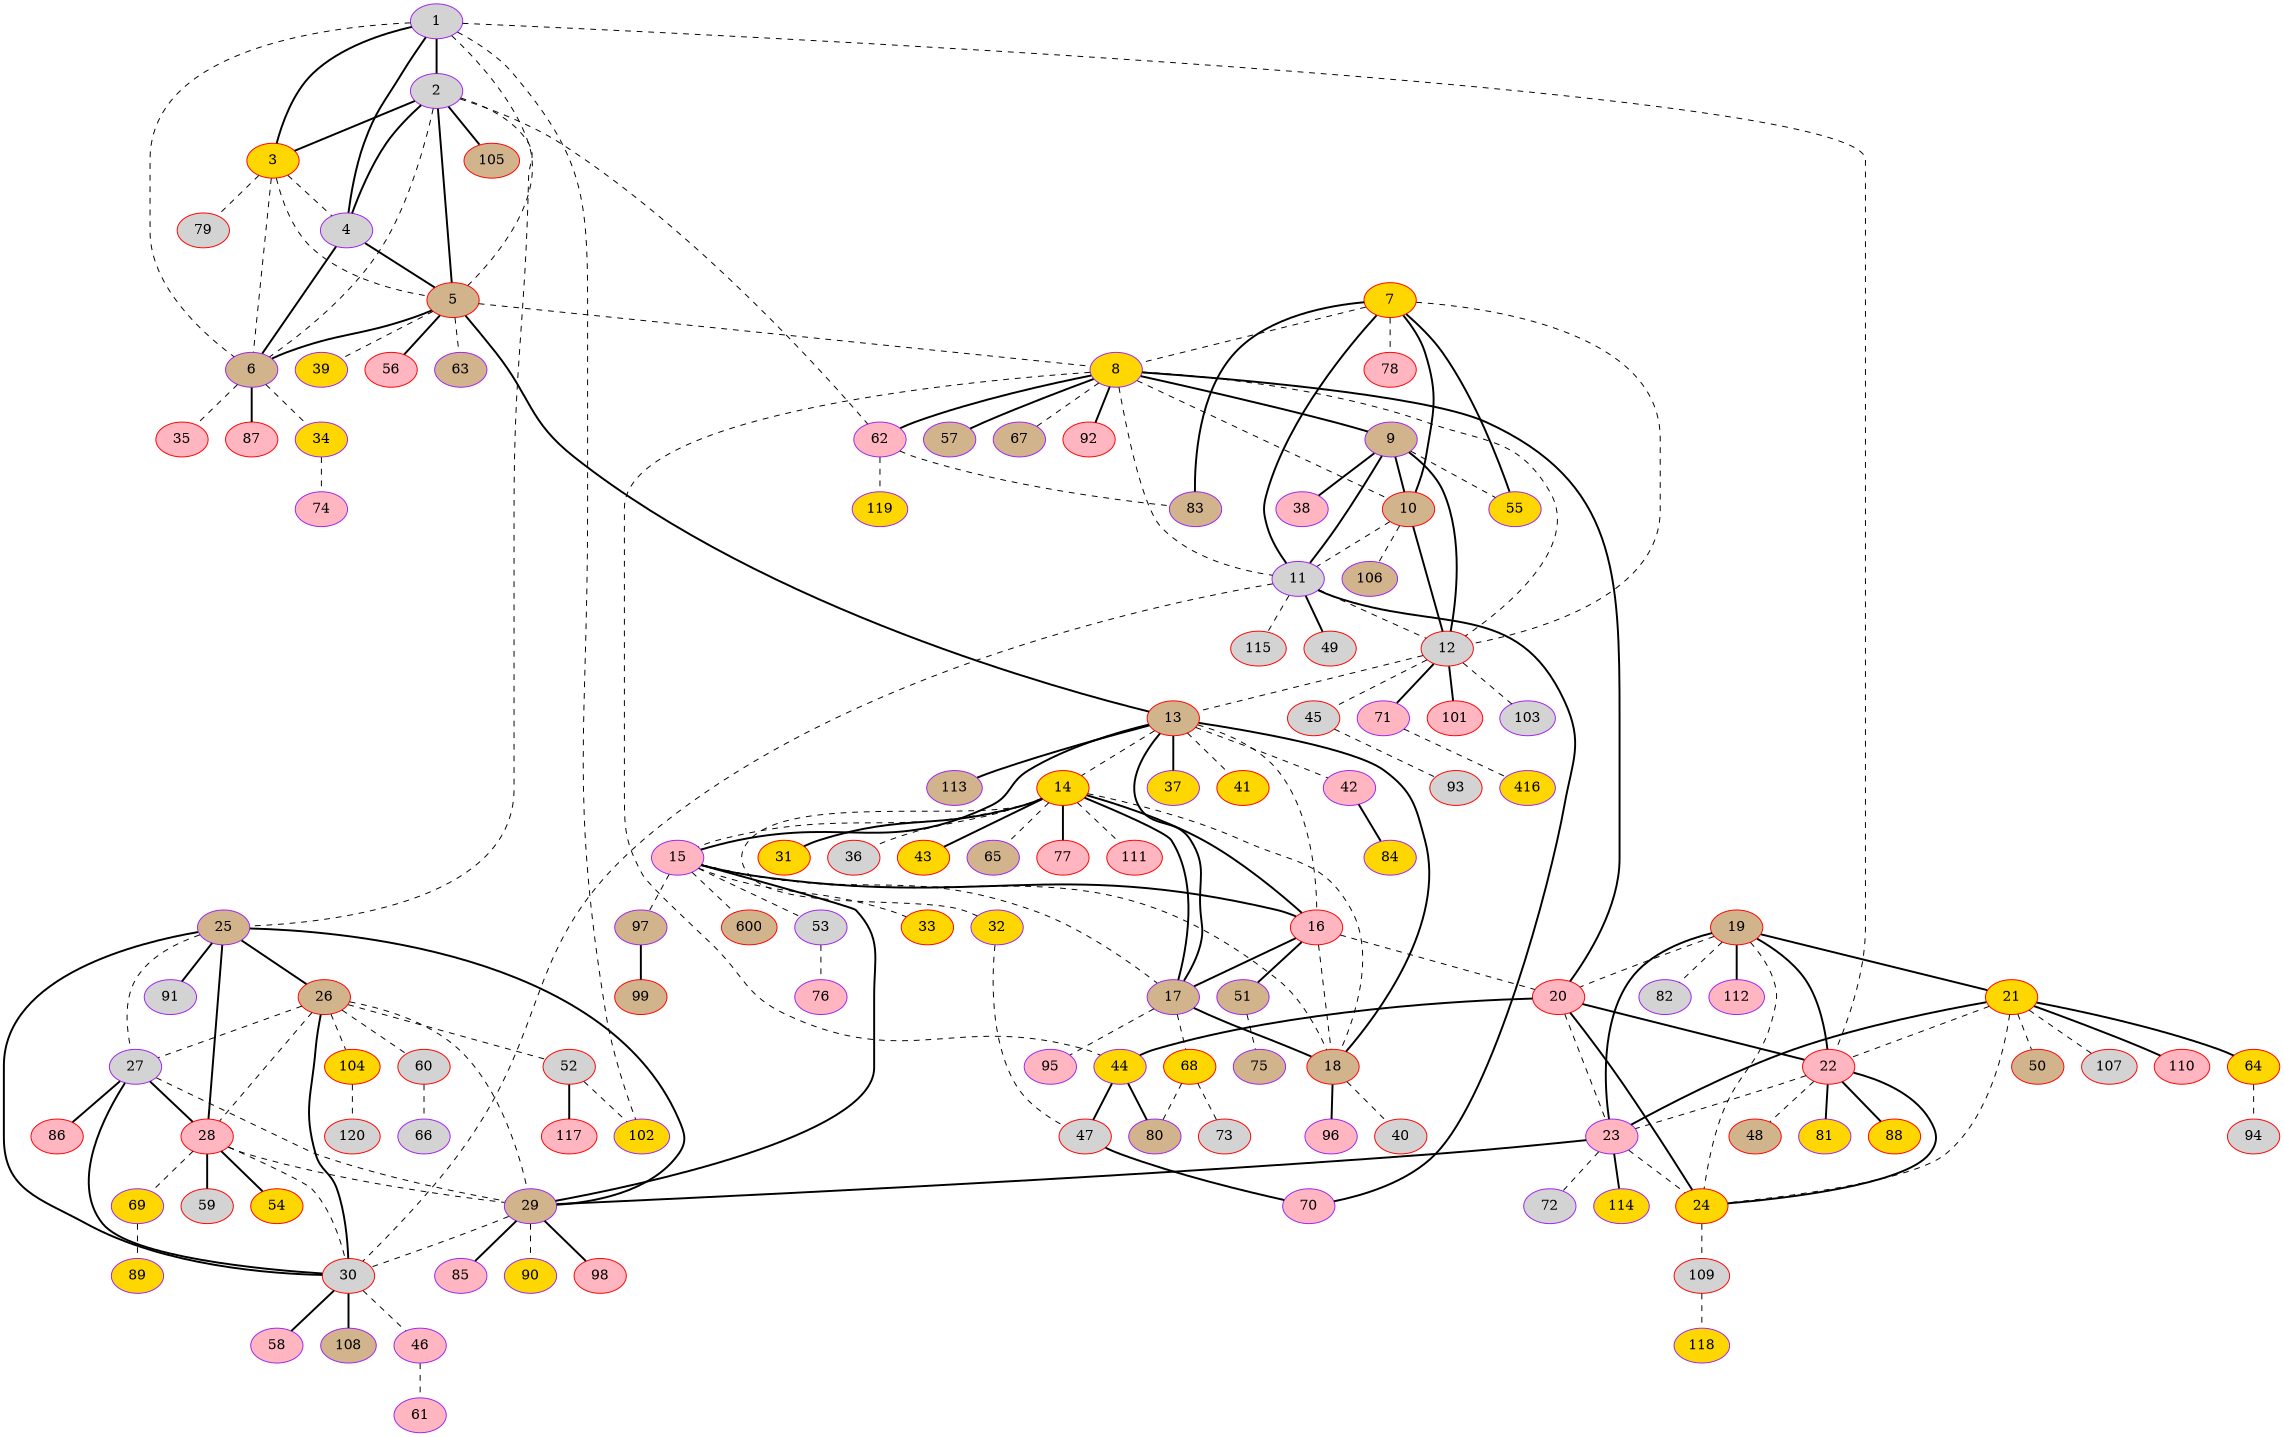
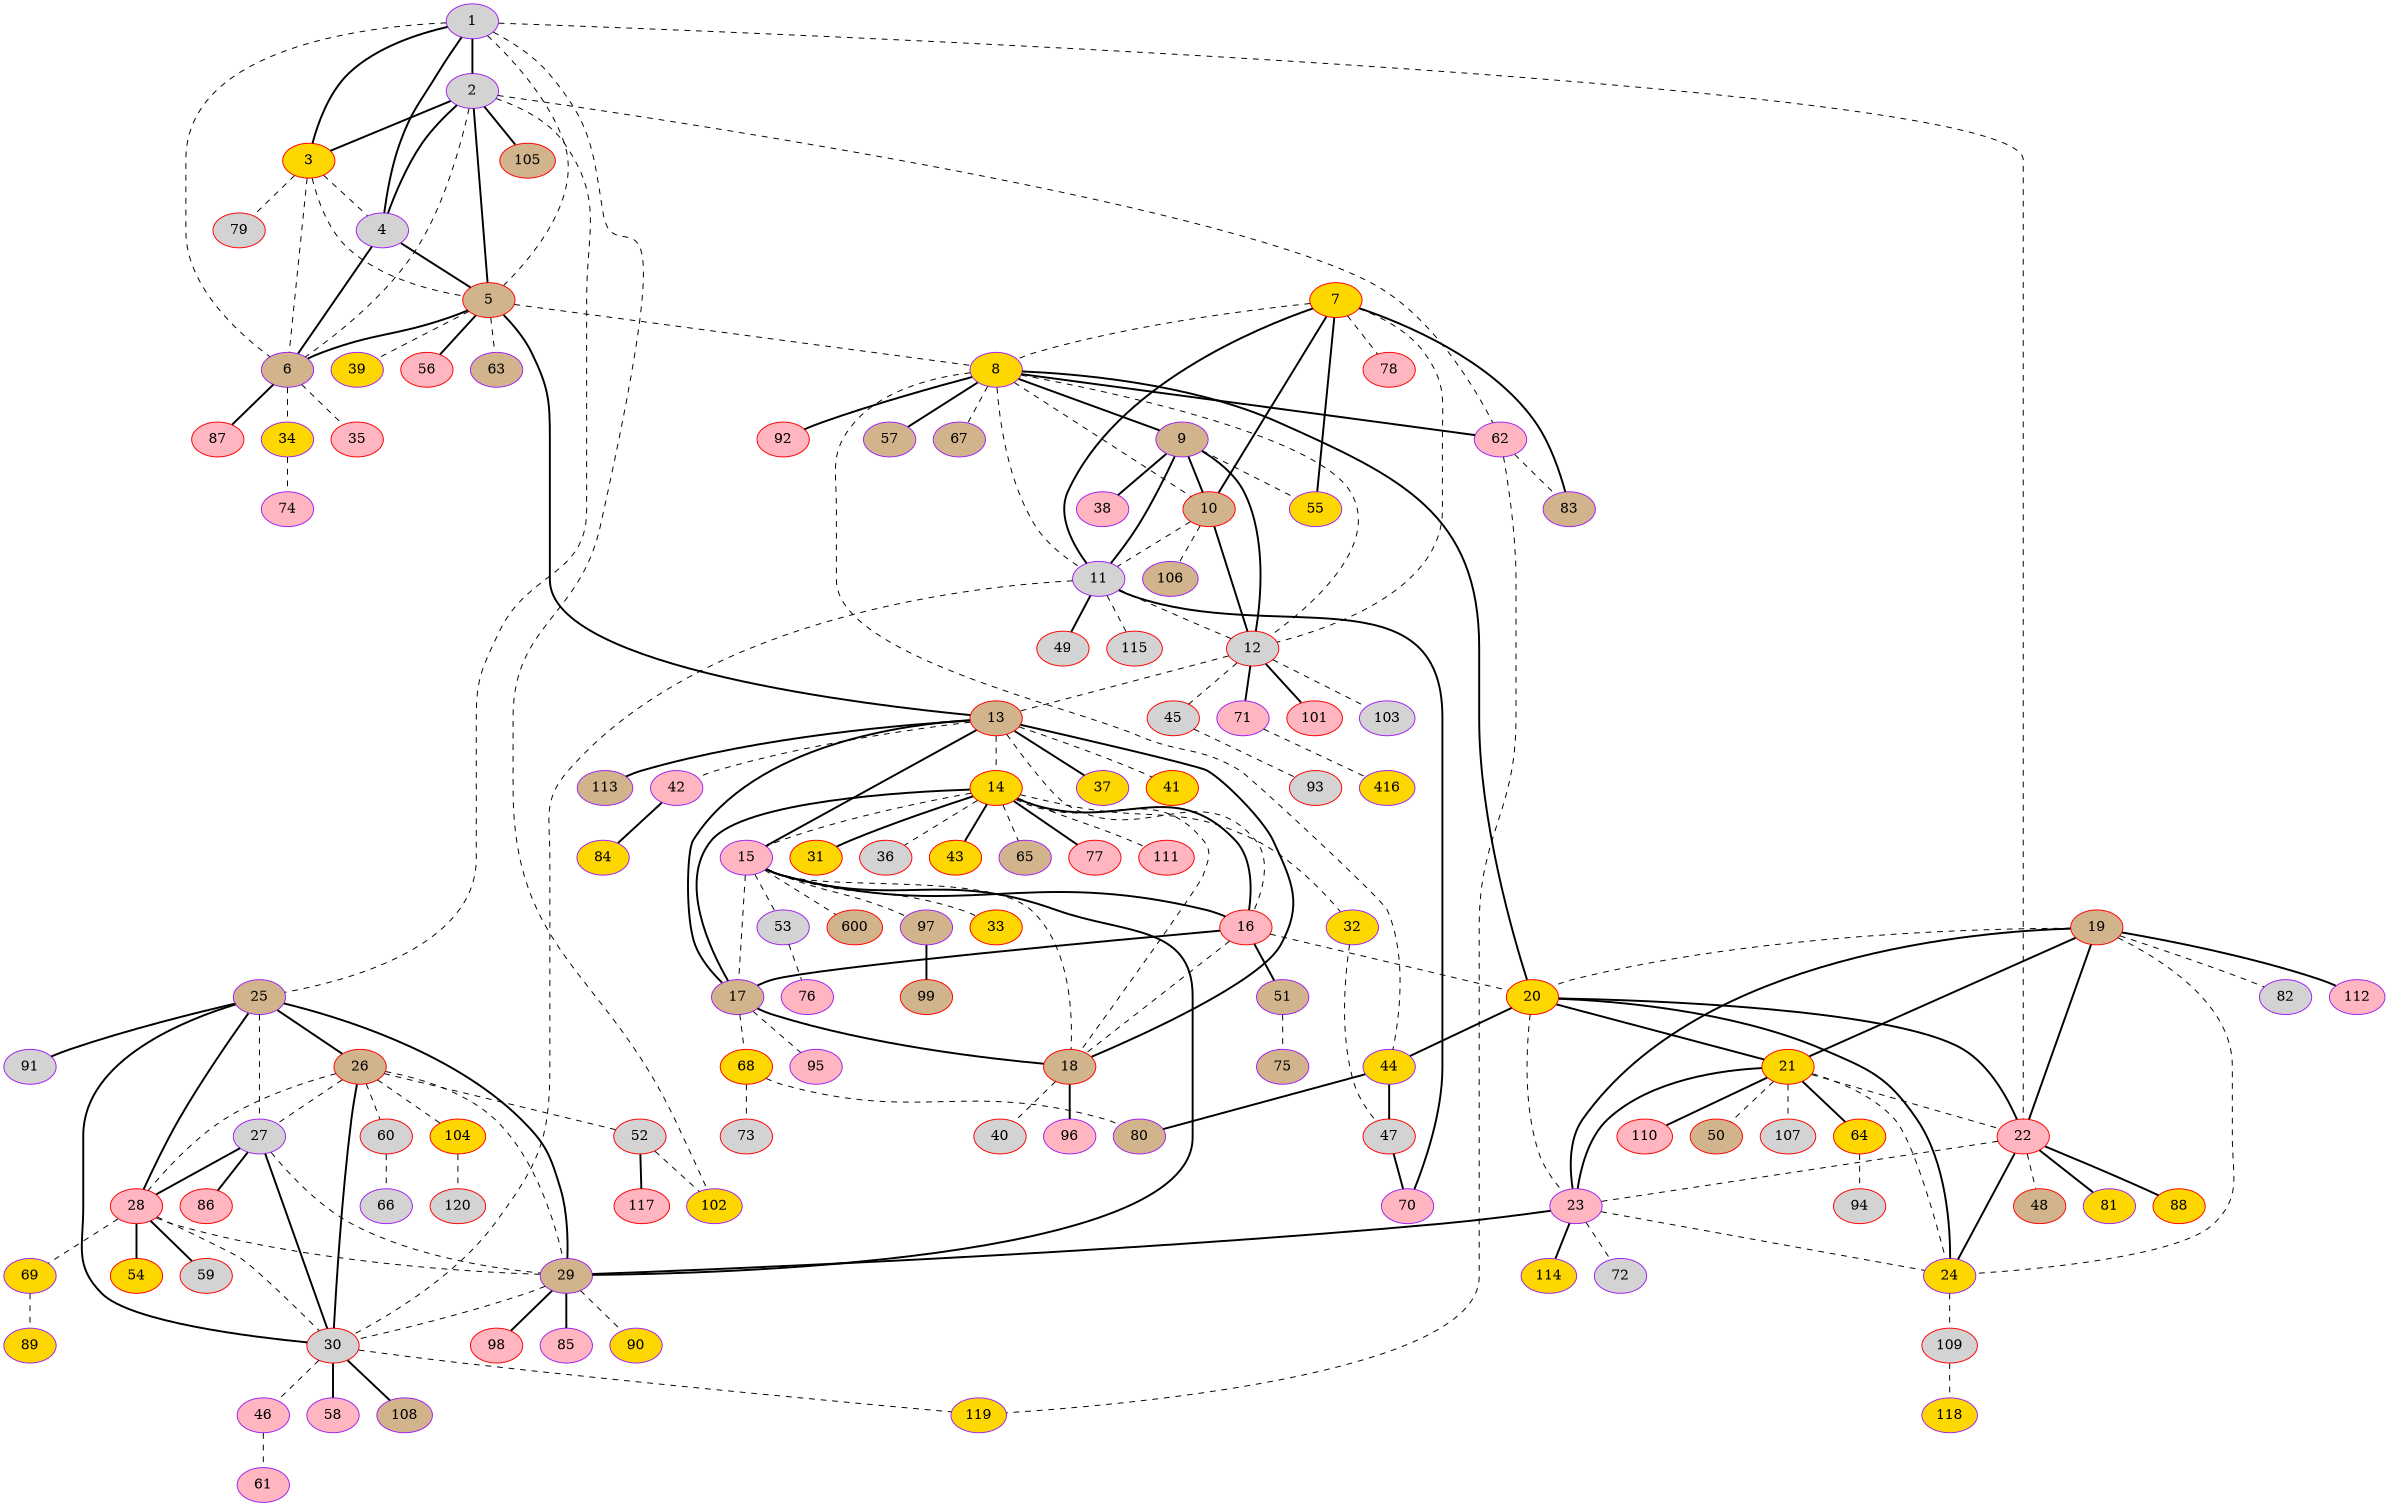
node "20": fillcolor lightpink -> gold
edge "20" -- "21": added
node "24": color red -> purple
edge "30" -- "119": added
